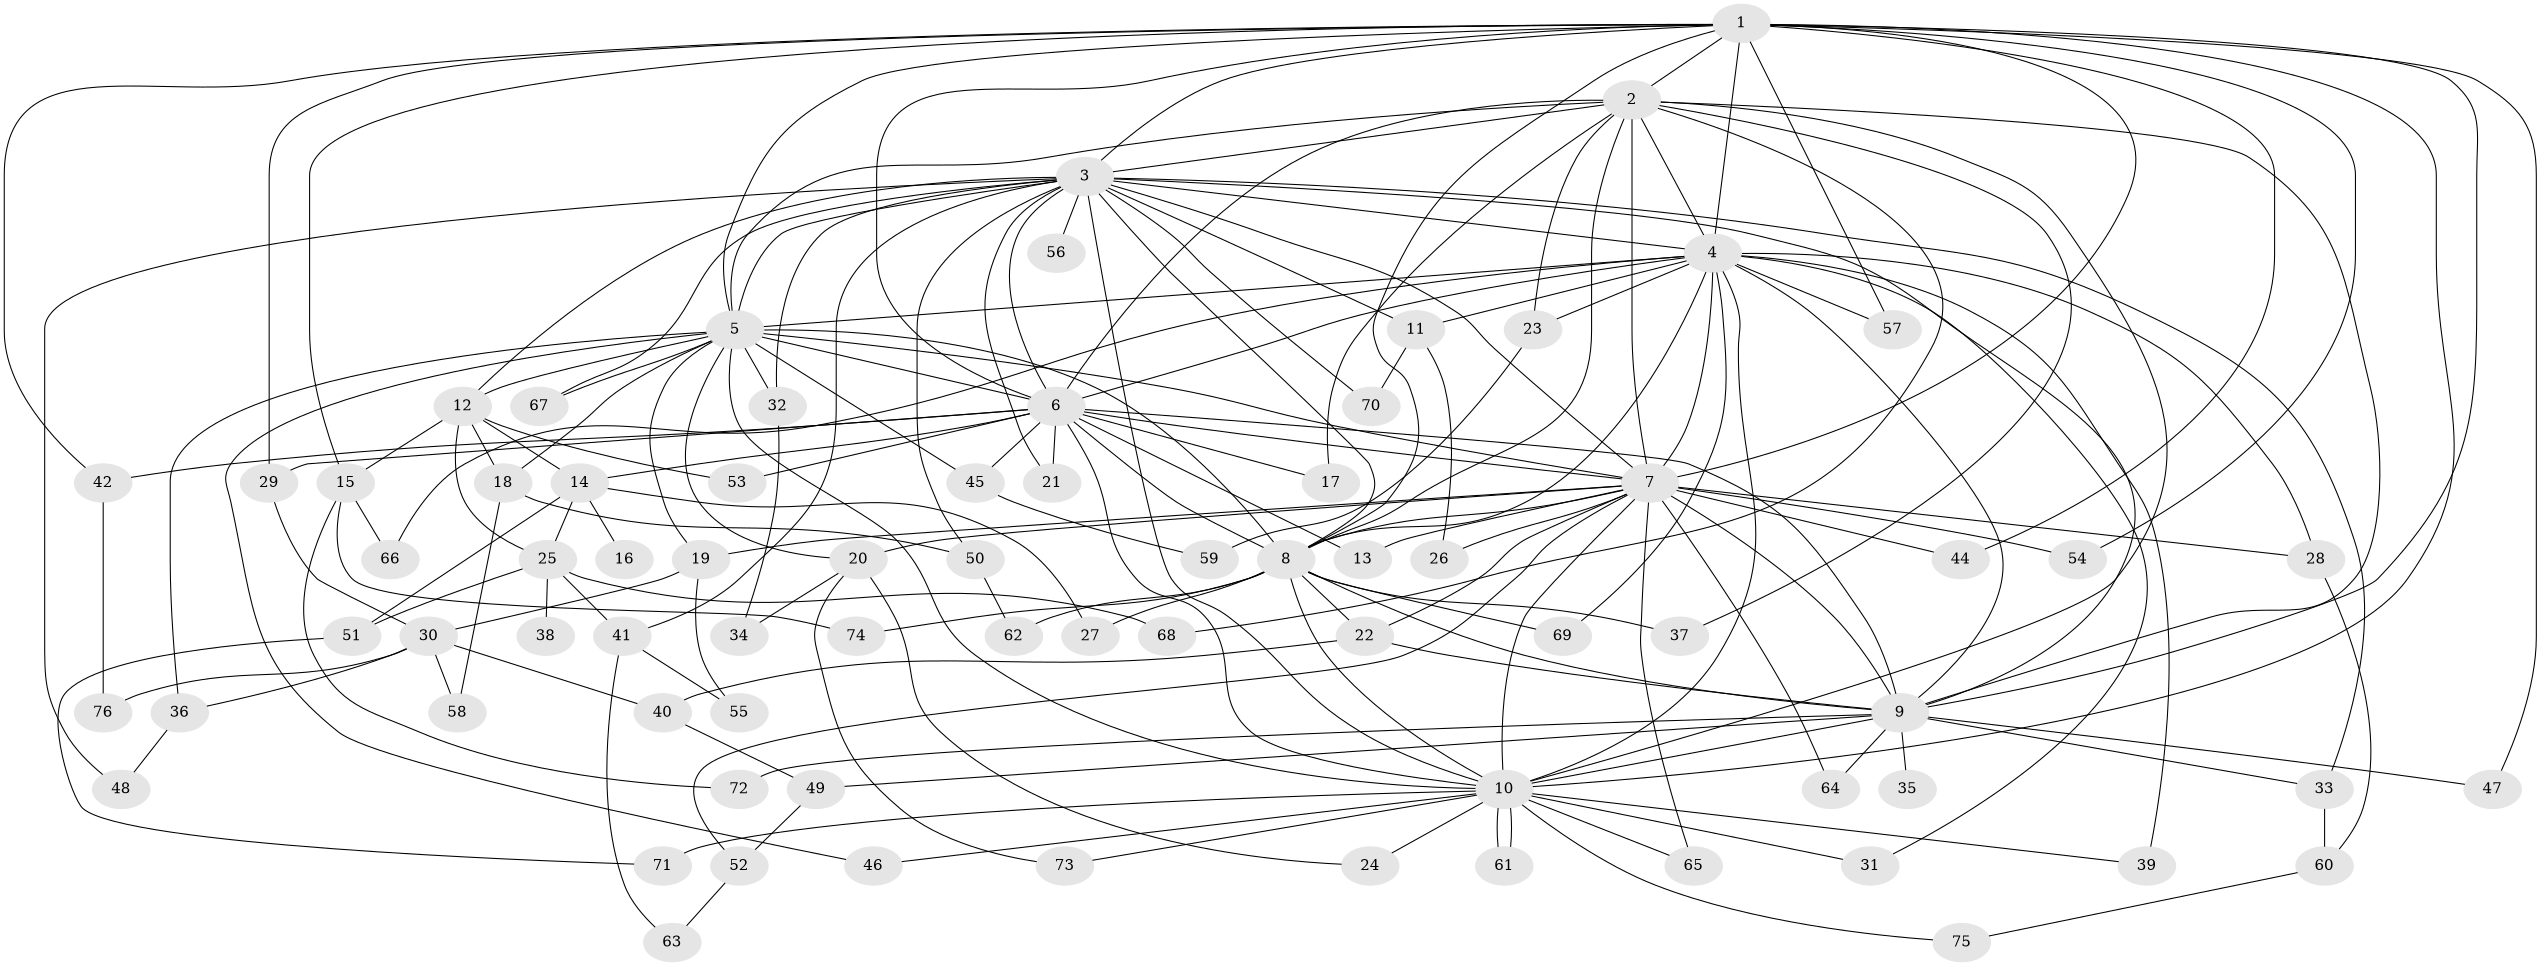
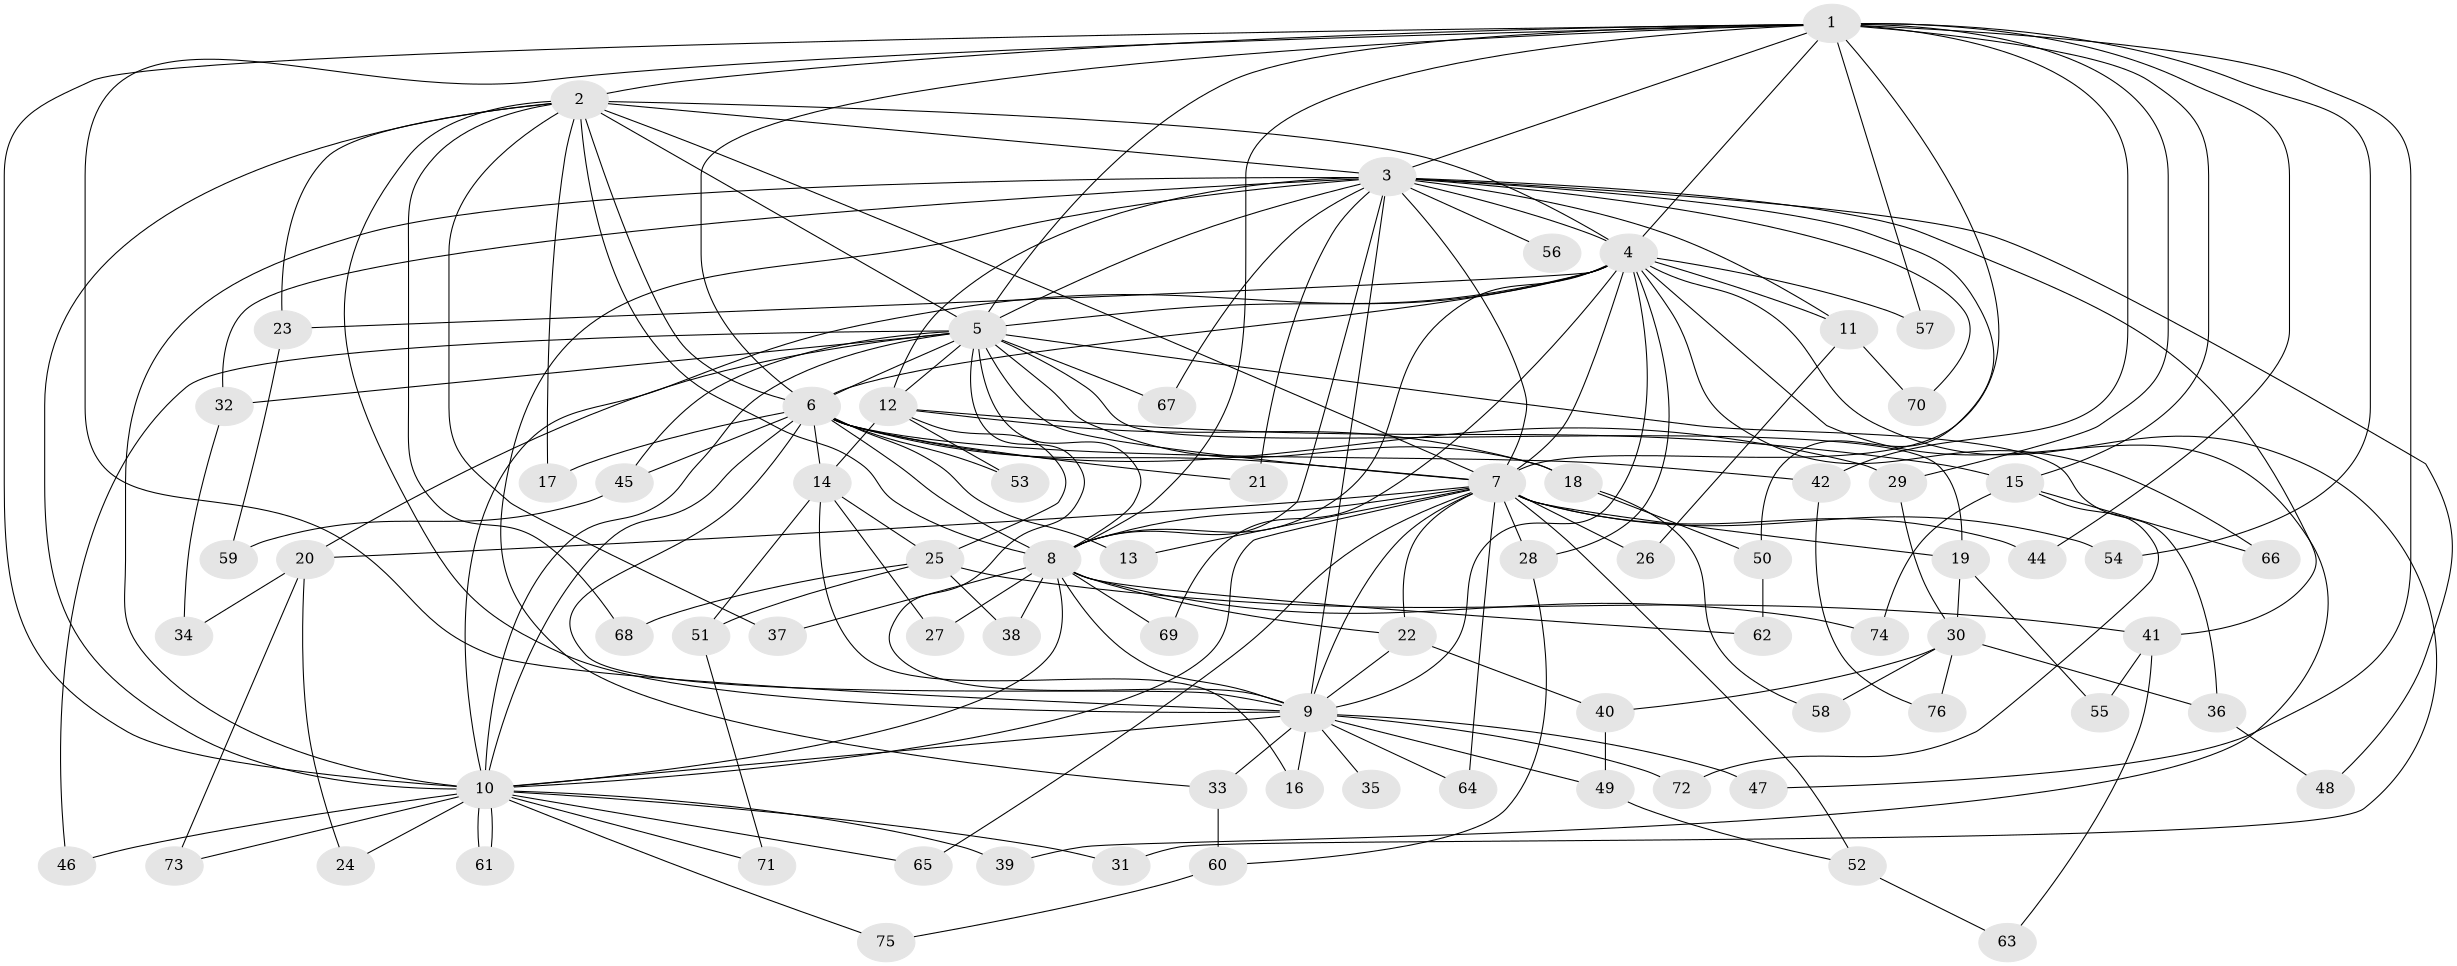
edge "3" -- "6": removed
edge "8" -- "38": added
edge "5" -- "9": added
edge "9" -- "16": added
